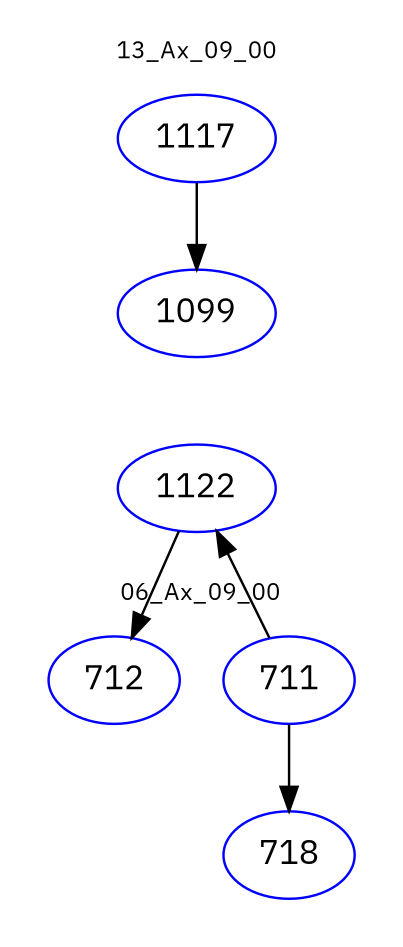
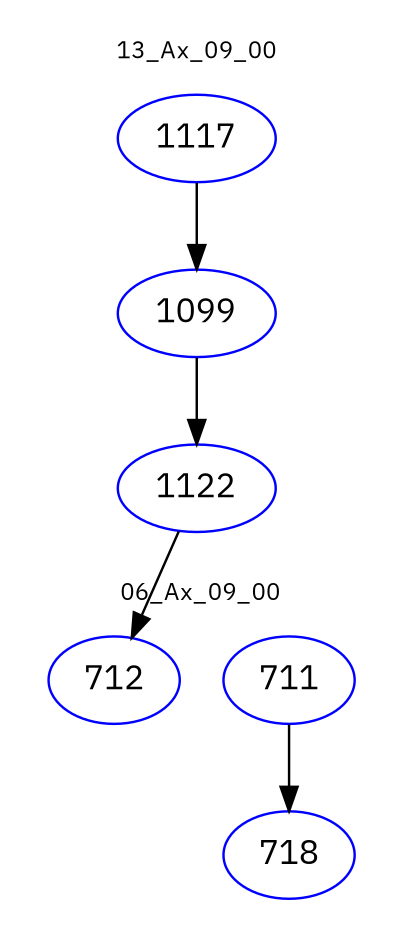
edge "711" -> "1122": now "1099" -> "1122"
